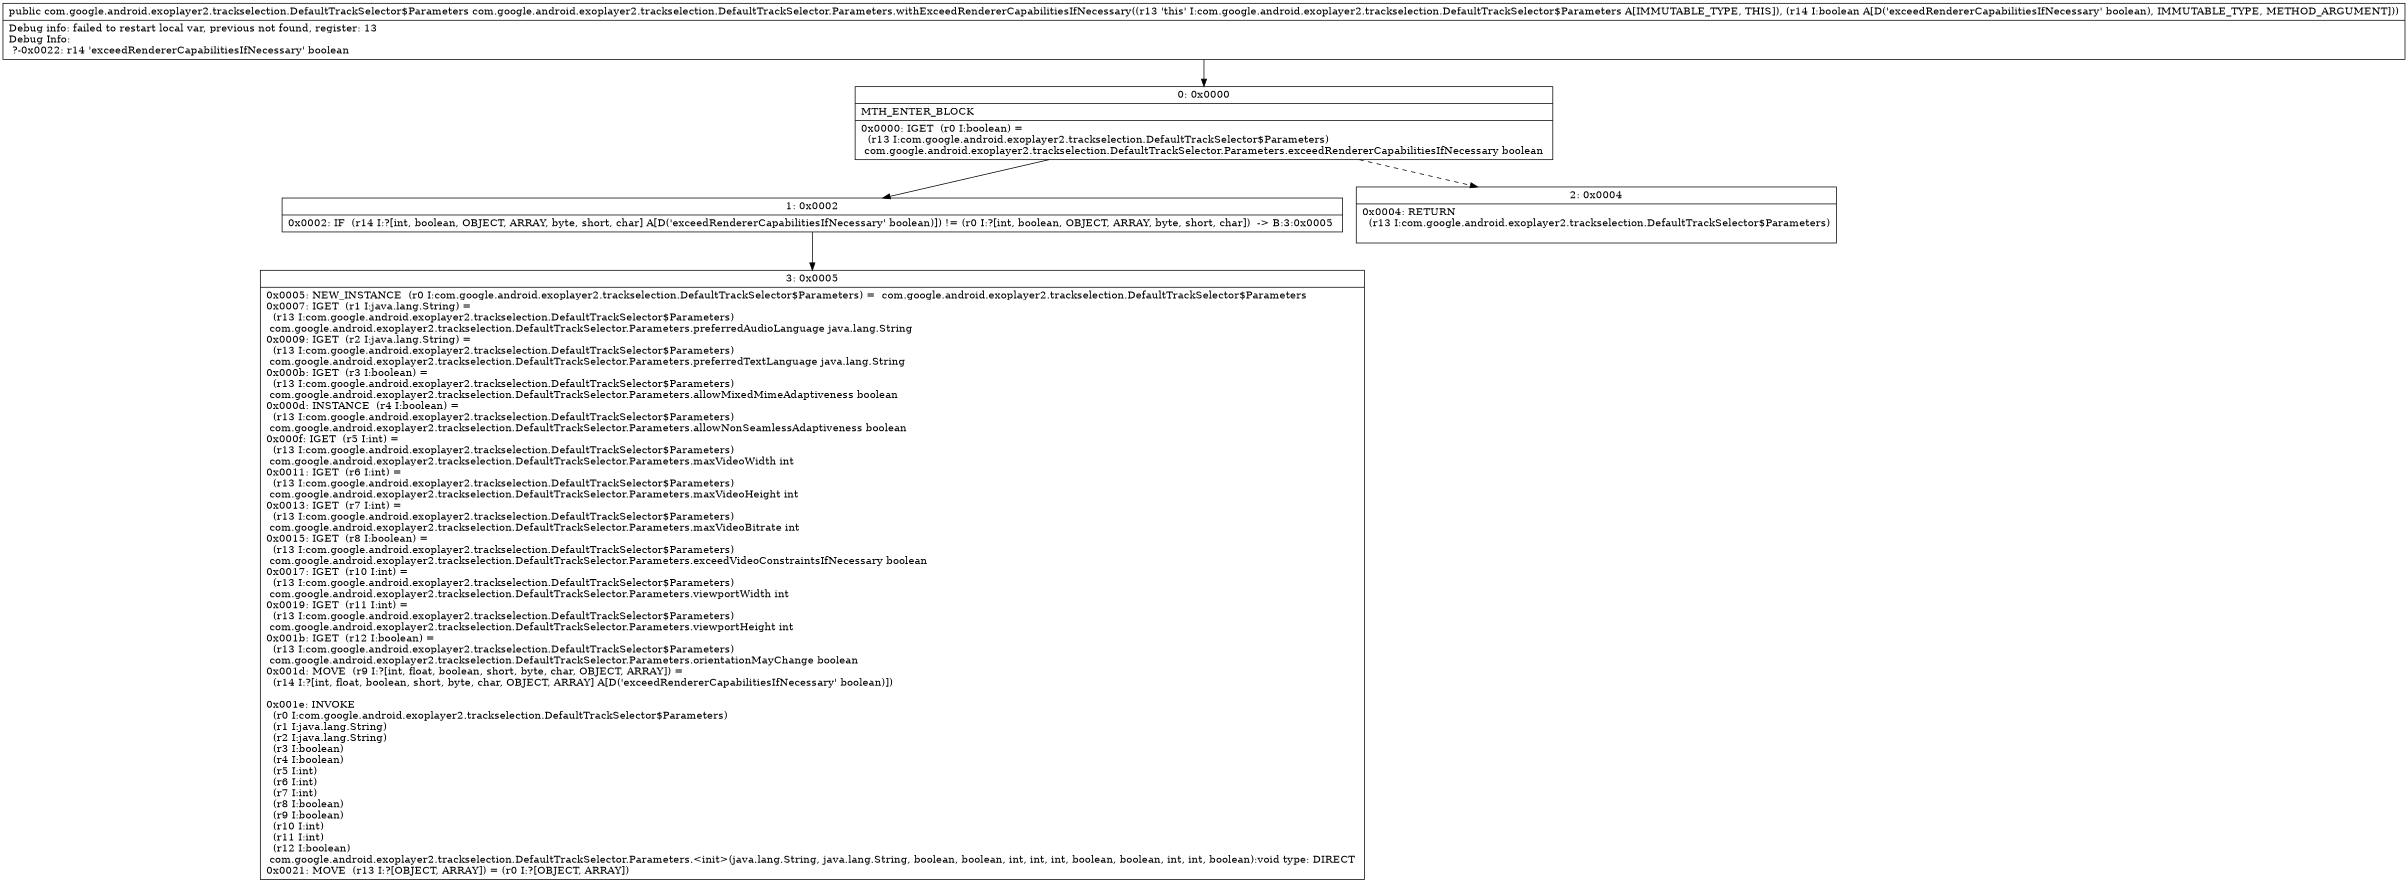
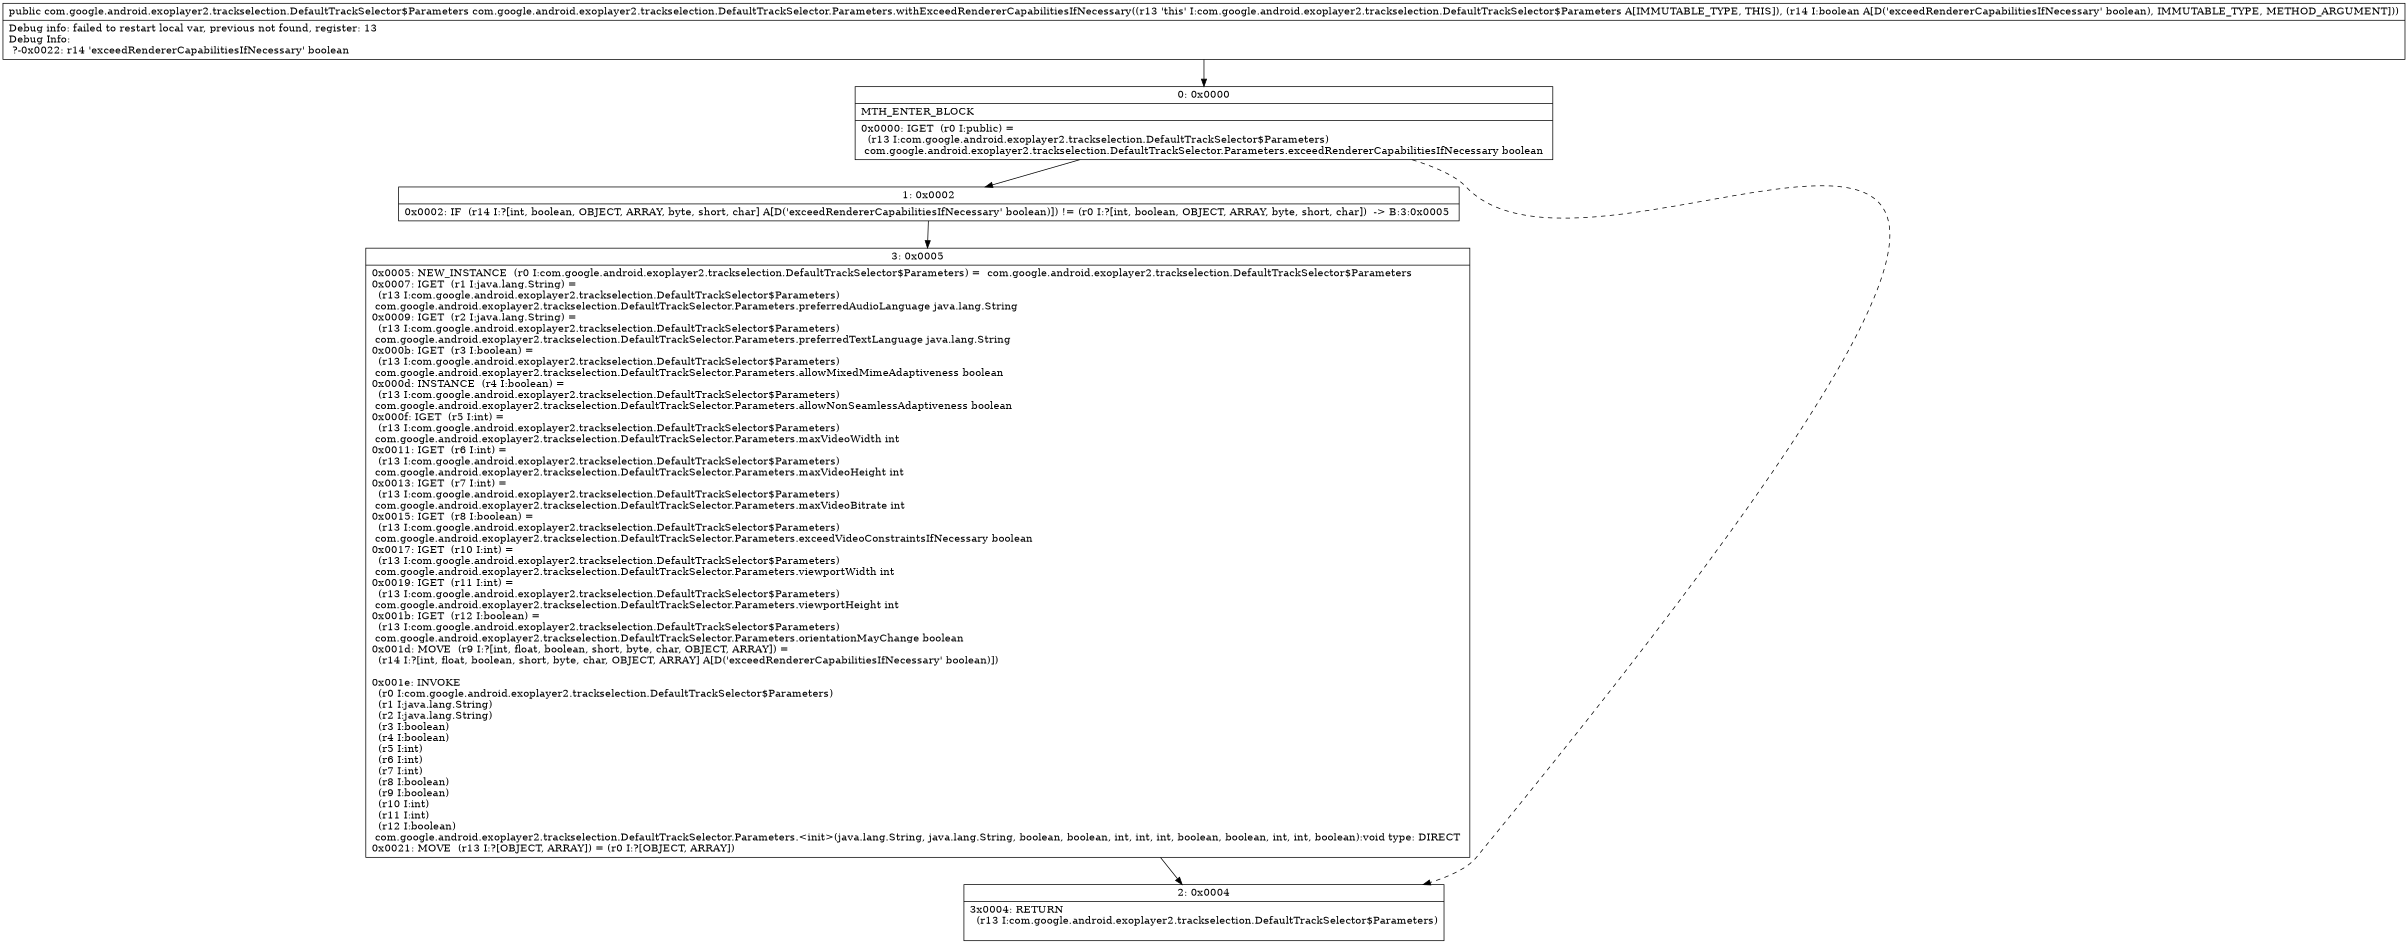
node "0: 0x0000": text "0x0000: IGET  (r0 I:boolean) =" -> "0x0000: IGET  (r0 I:public) ="
node "2: 0x0004": text "0x0004: RETURN" -> "3x0004: RETURN"
edge "3: 0x0005" -> "2: 0x0004": added
